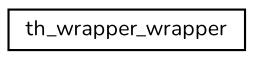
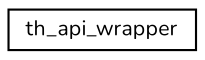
node "th_wrapper_wrapper": label "th_wrapper_wrapper" -> "th_api_wrapper"
